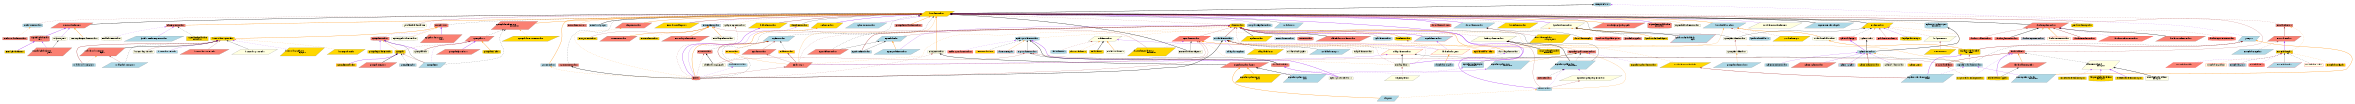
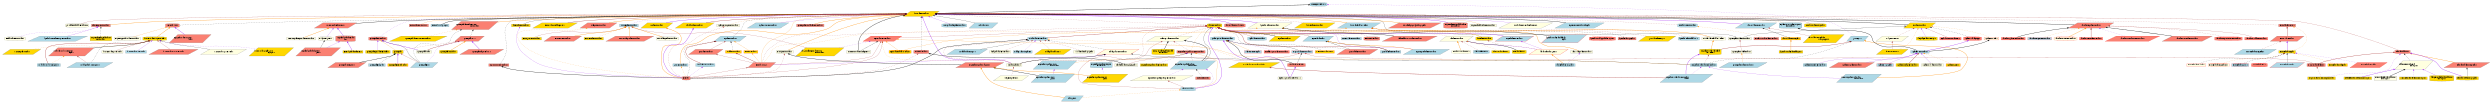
edge "ParticleModuleEventGenerator.h" -> "ParticleSystemComponent.h": now "ParticleModuleEventGenerator.h" -> "NetworkPredictionTrace.h"
